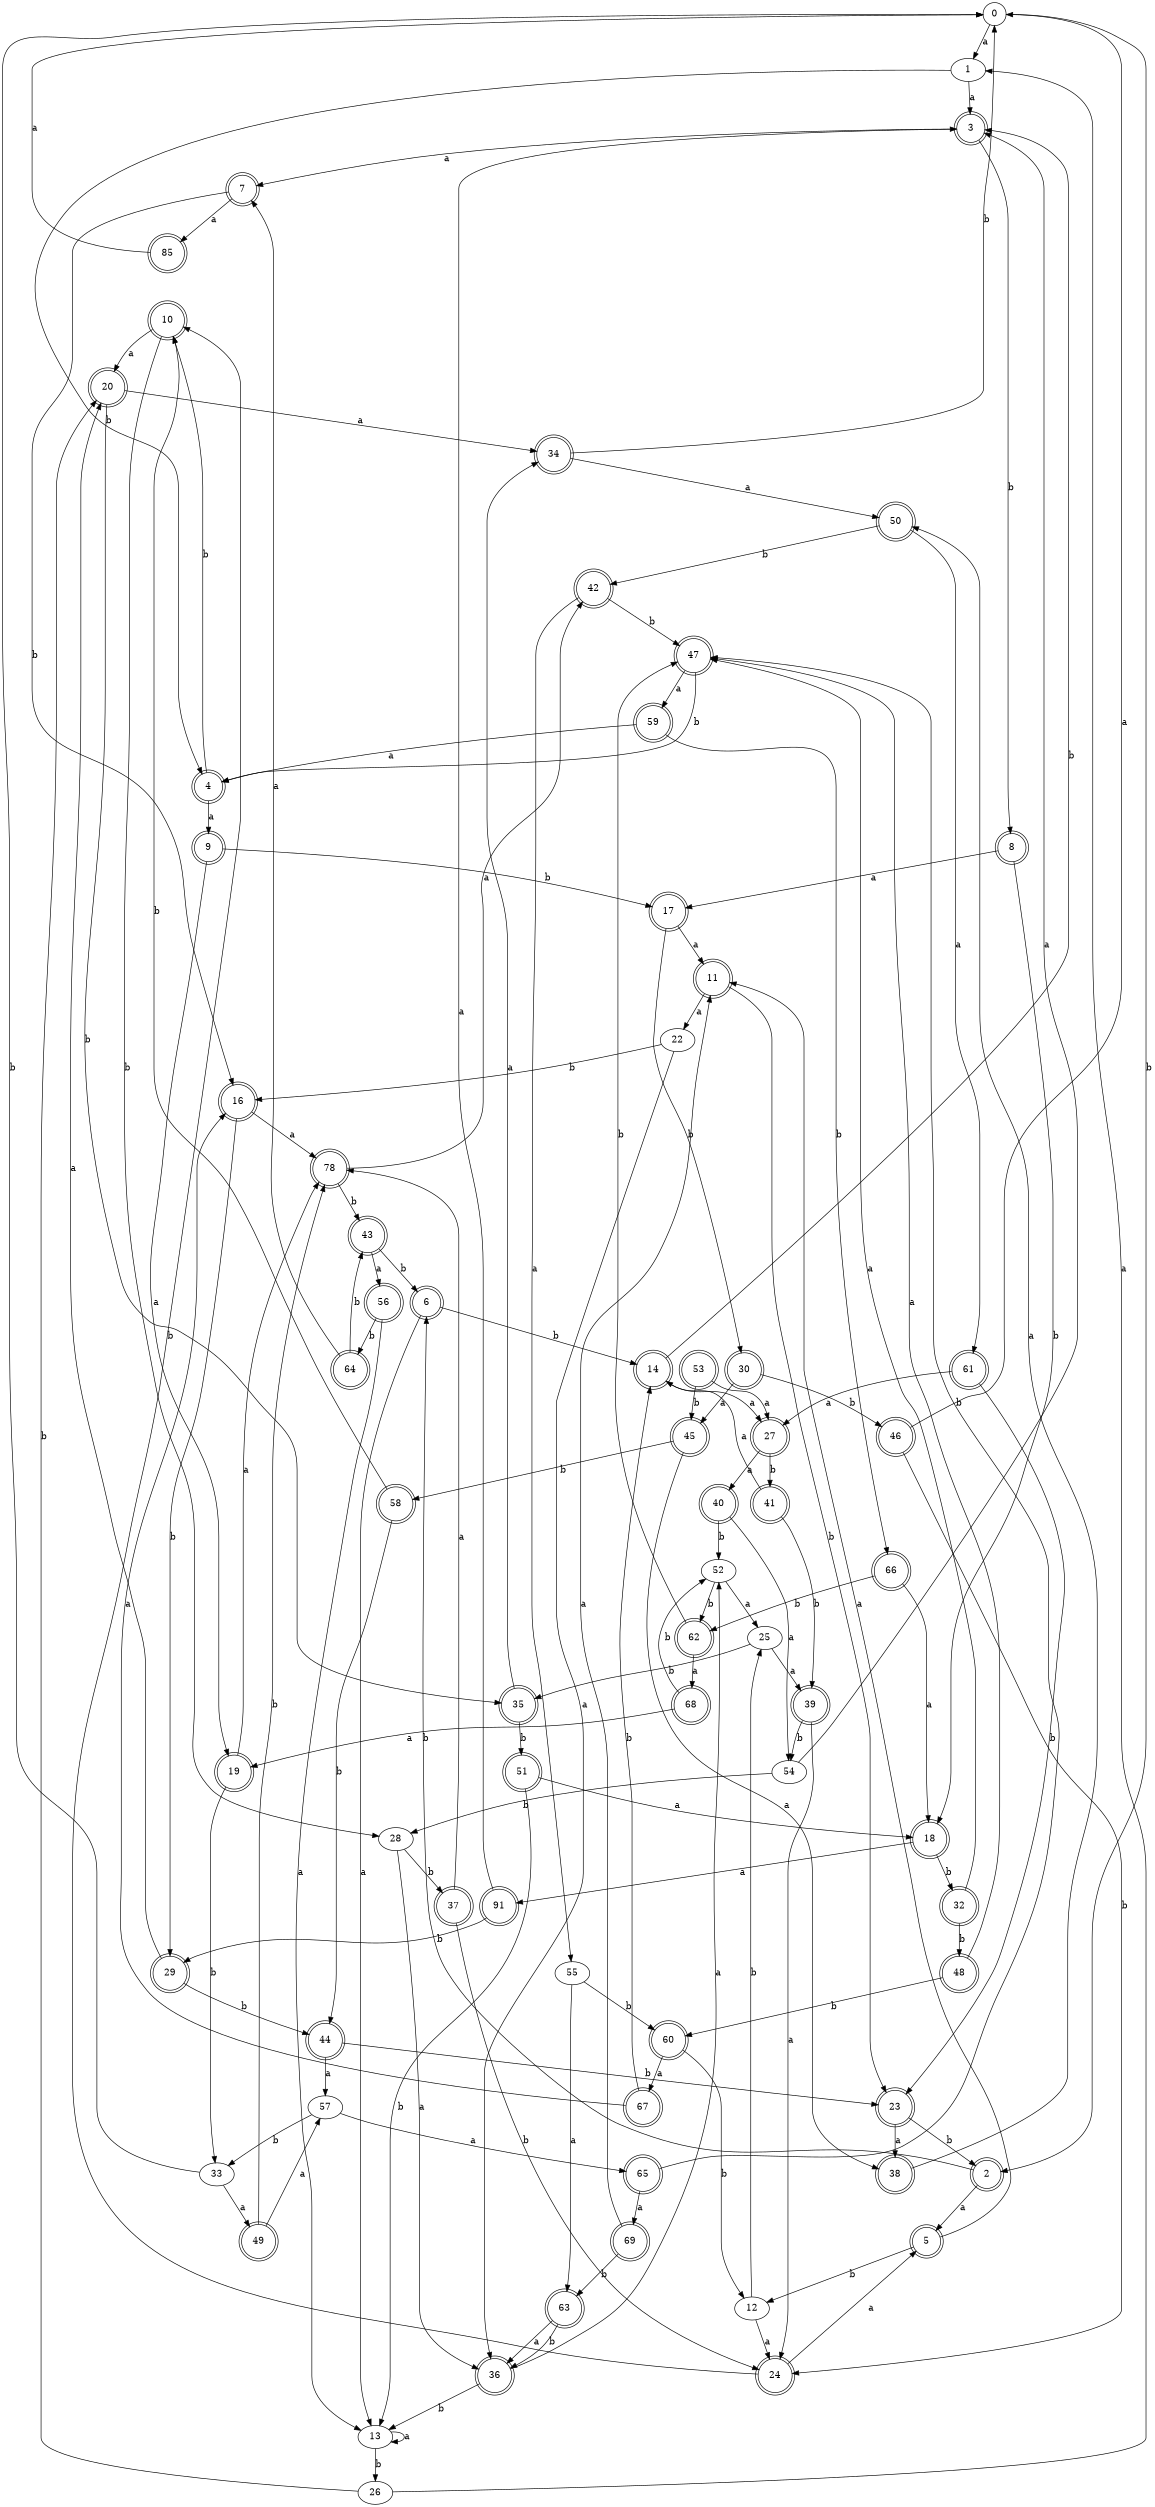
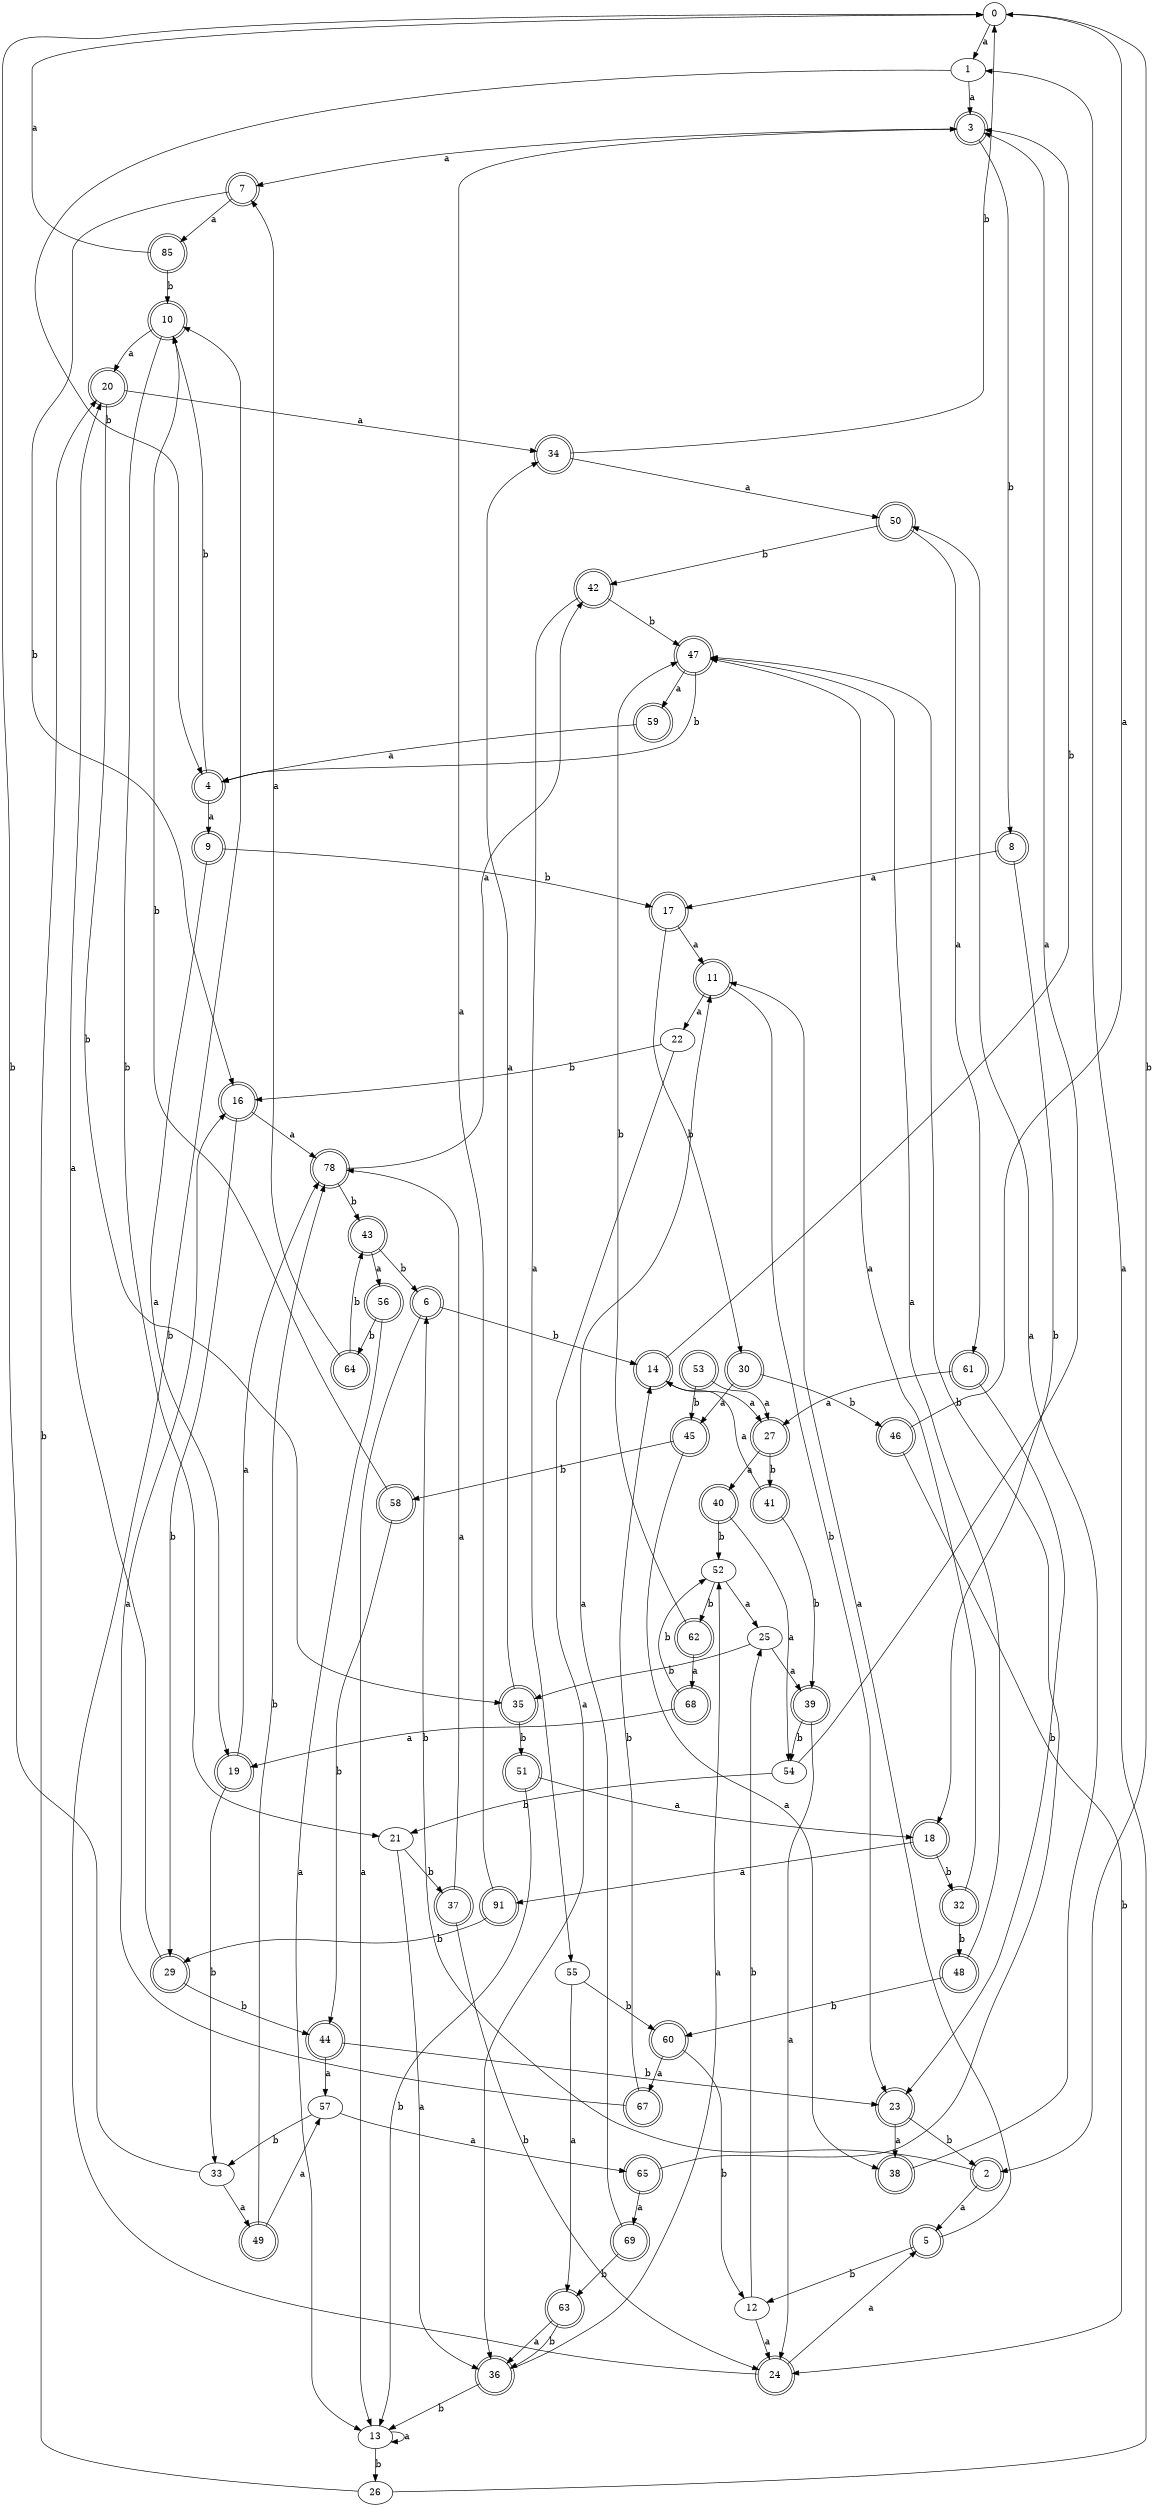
edge "85" -> "10": added, label "b"
node "66": removed
node "28": label "28" -> "21"
